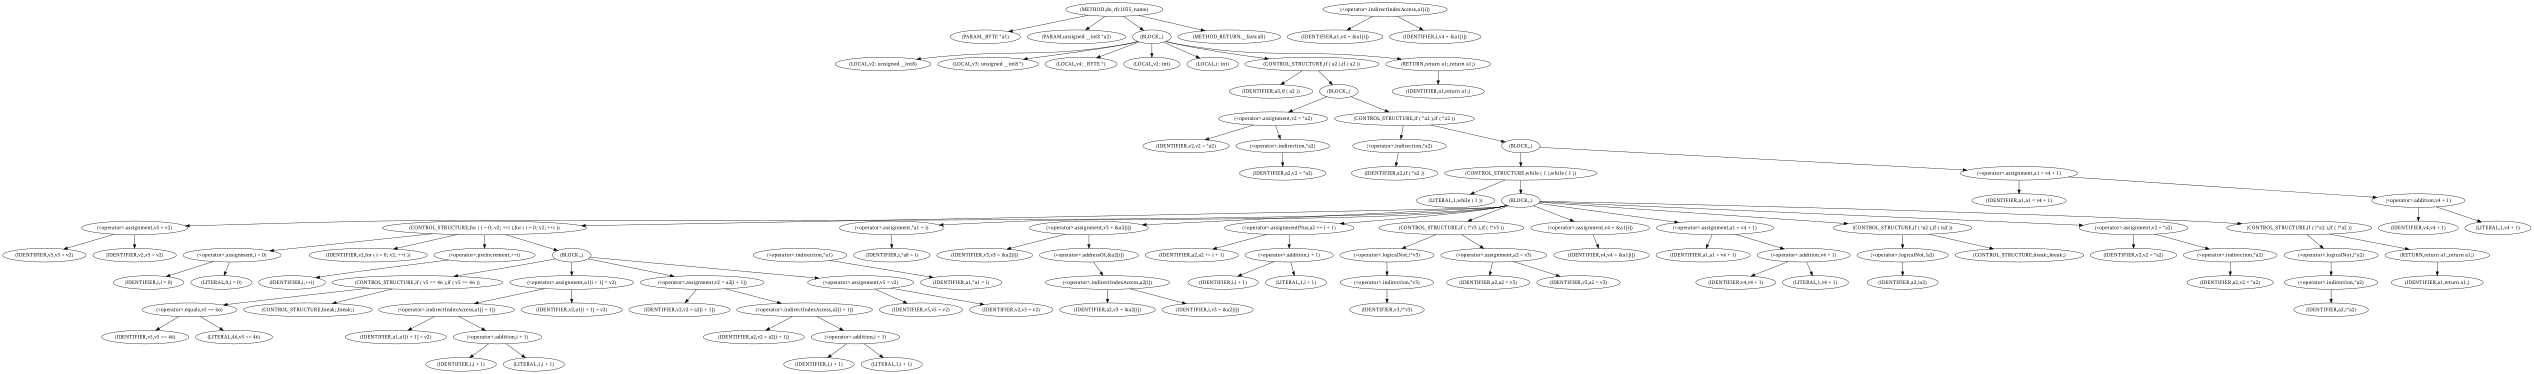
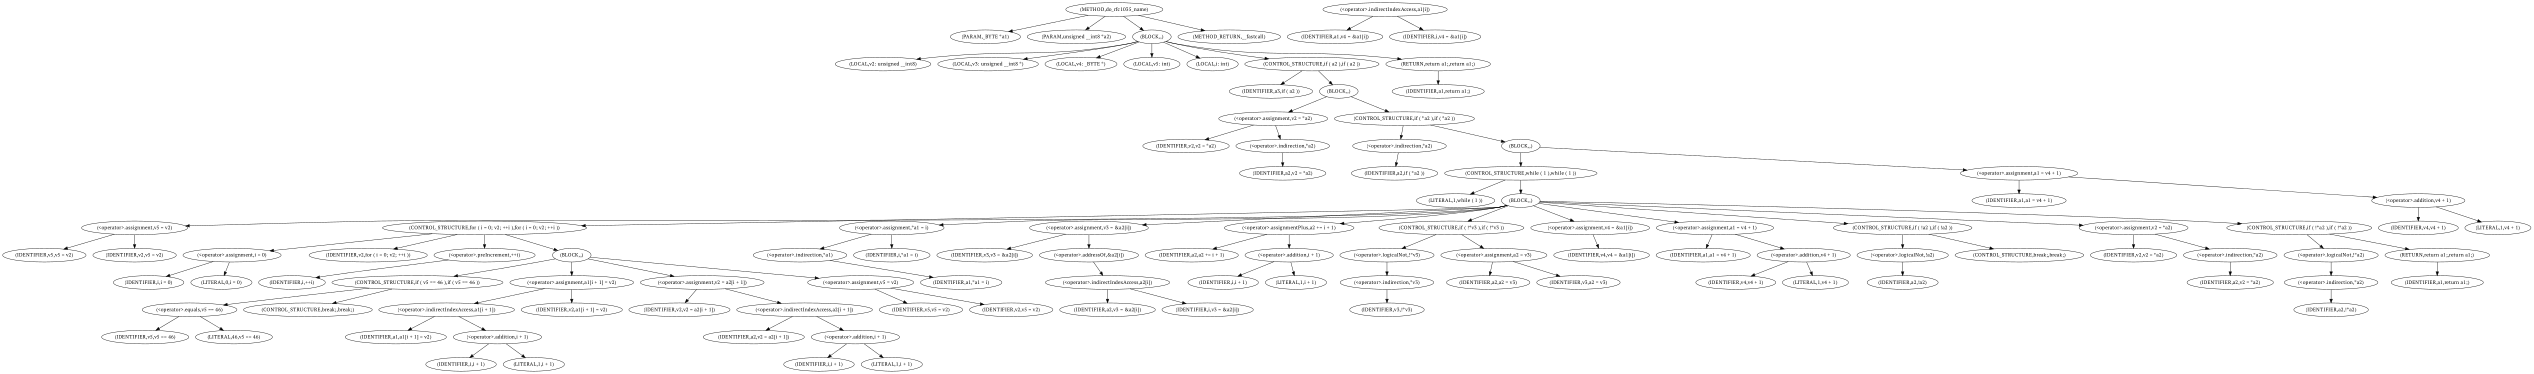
node "(LOCAL,v2: int)": label "(LOCAL,v2: int)" -> "(LOCAL,v5: int)"
edge "(<operator>.assignment,*a1 = i)" -> "(<operator>.indirection,*a1)": added
node "(IDENTIFIER,i,*a8 = i)": label "(IDENTIFIER,i,*a8 = i)" -> "(IDENTIFIER,i,*a1 = i)"
